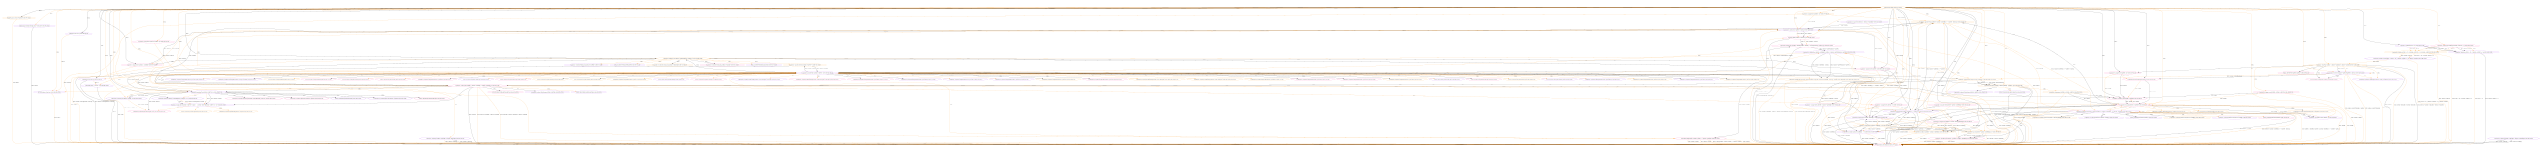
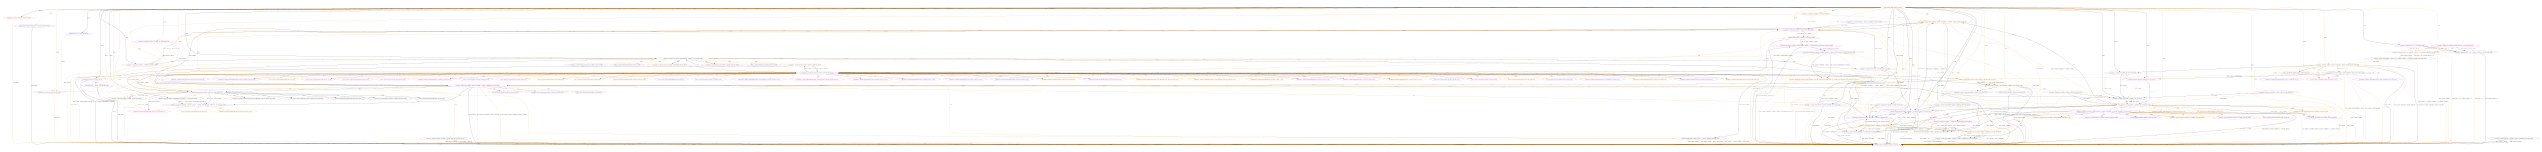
node "(<operator>.indirectFieldAccess,VAR46->VAR127)<SUB>487</SUB>": added
